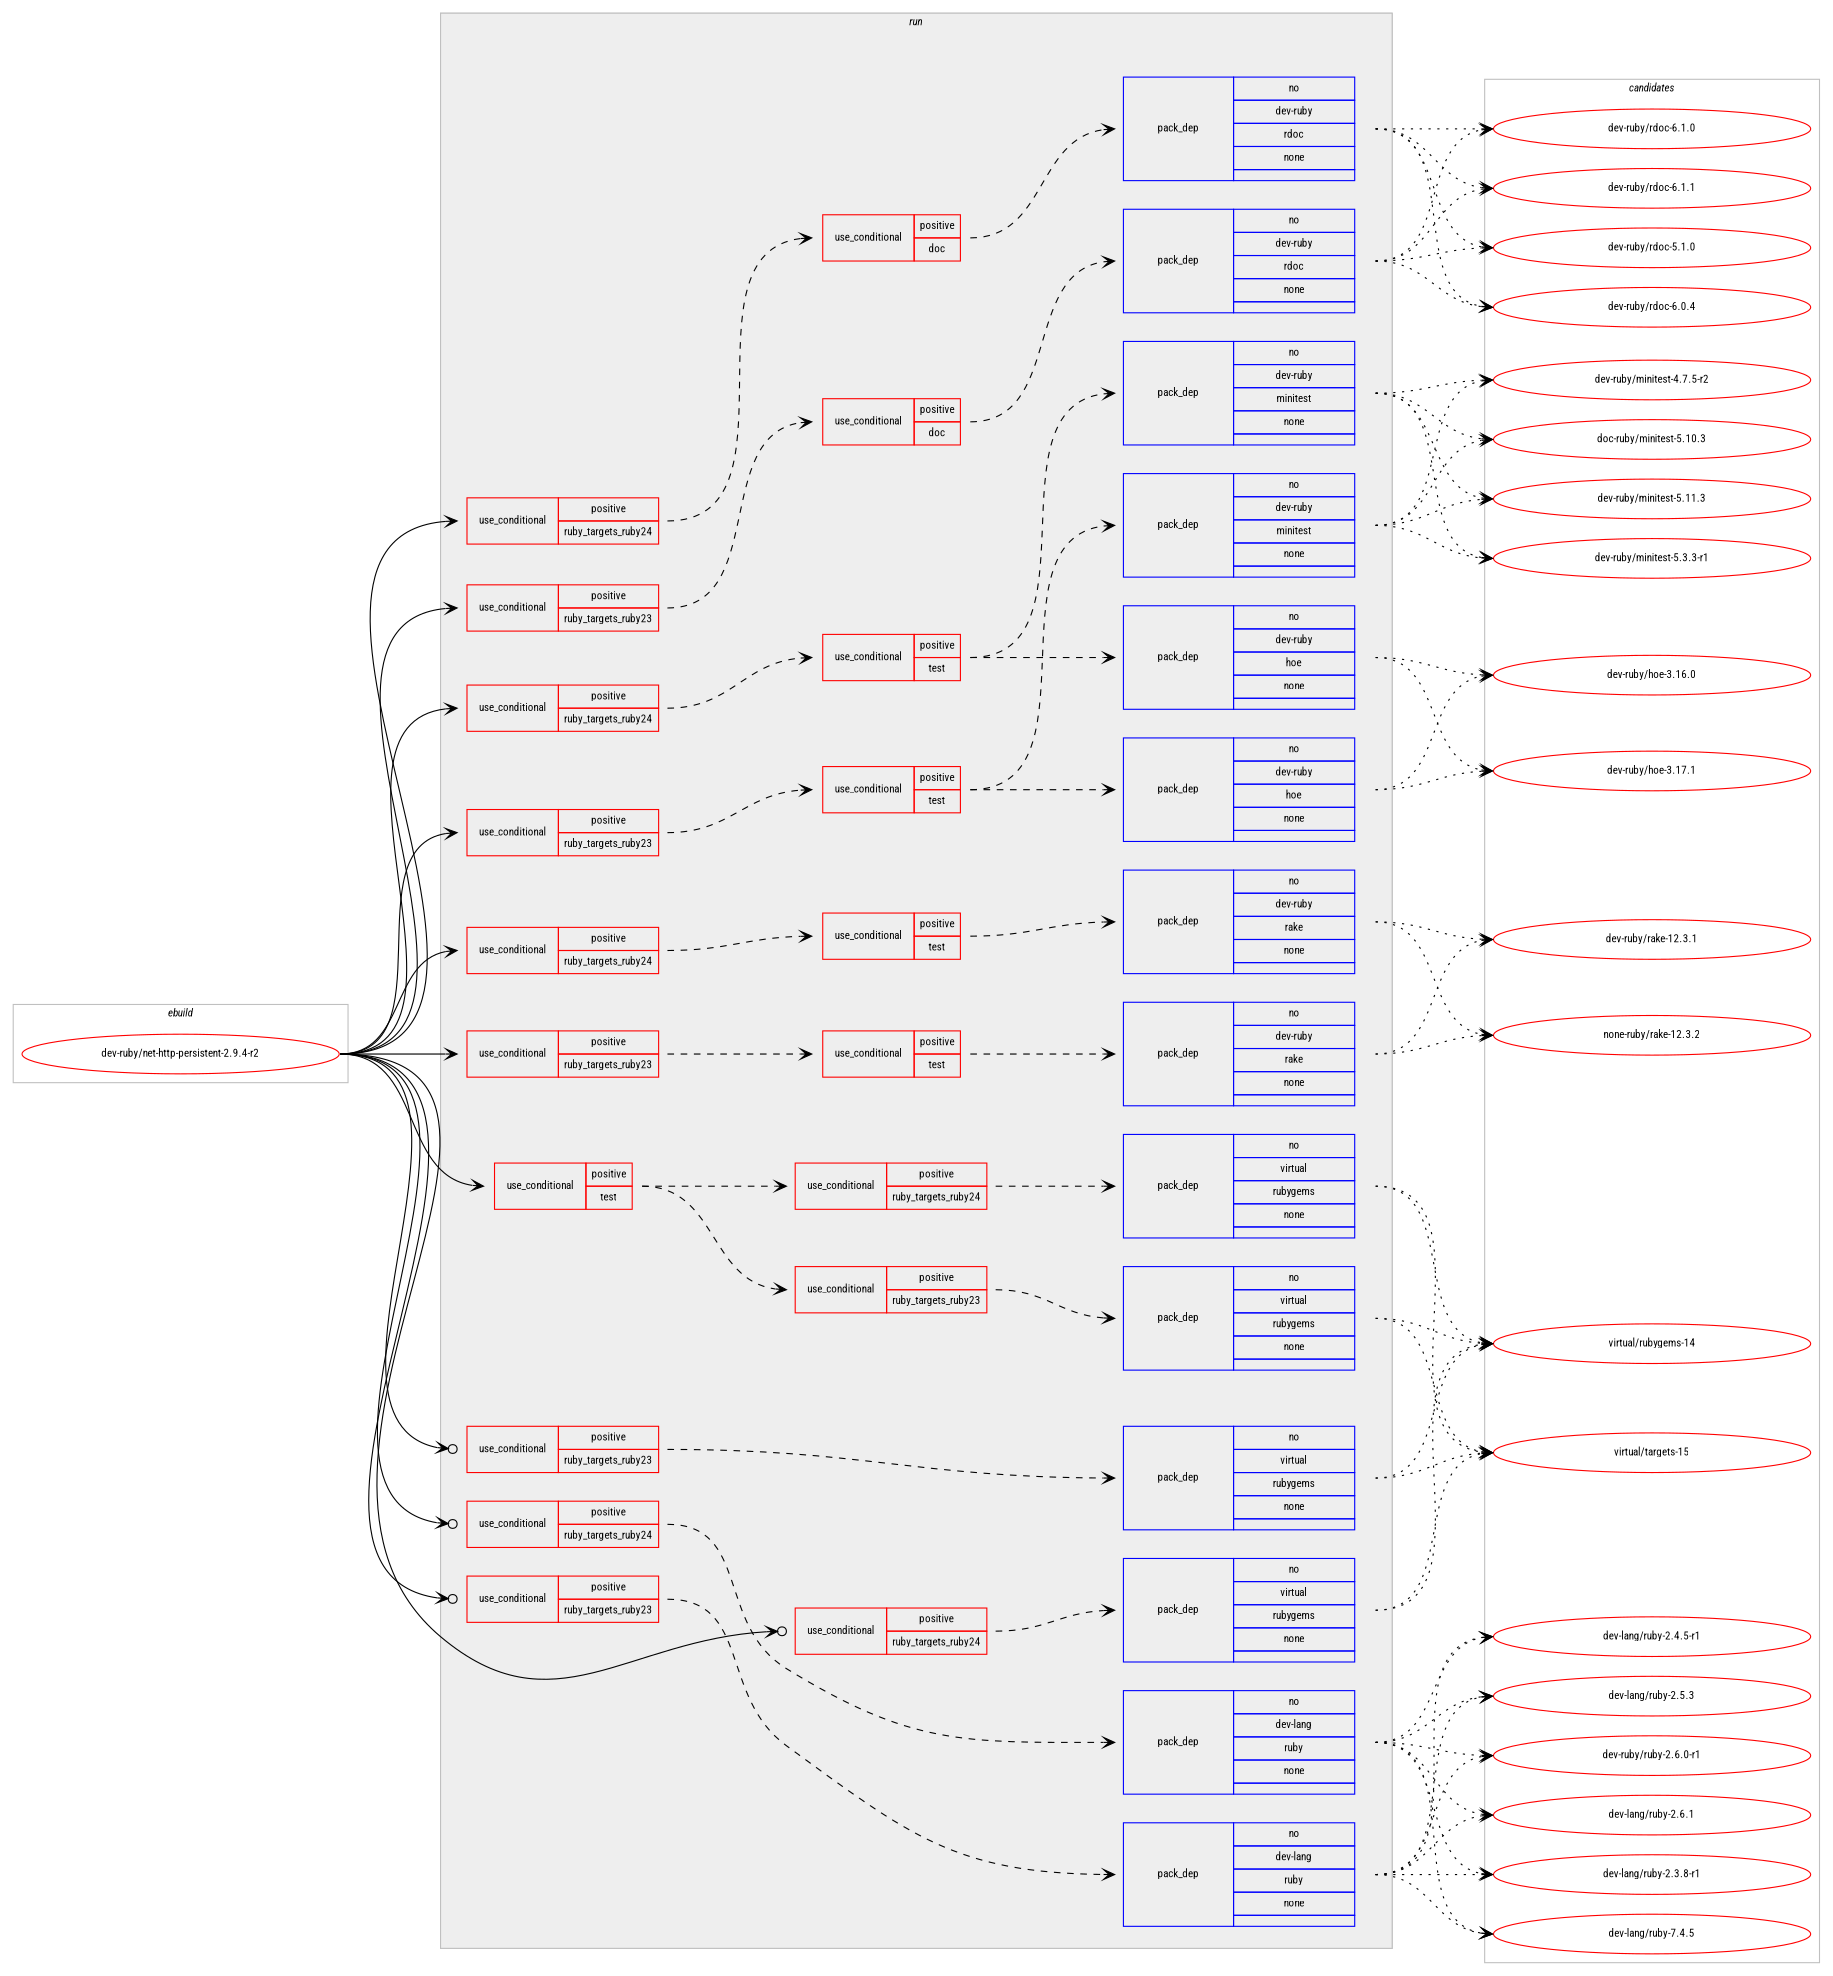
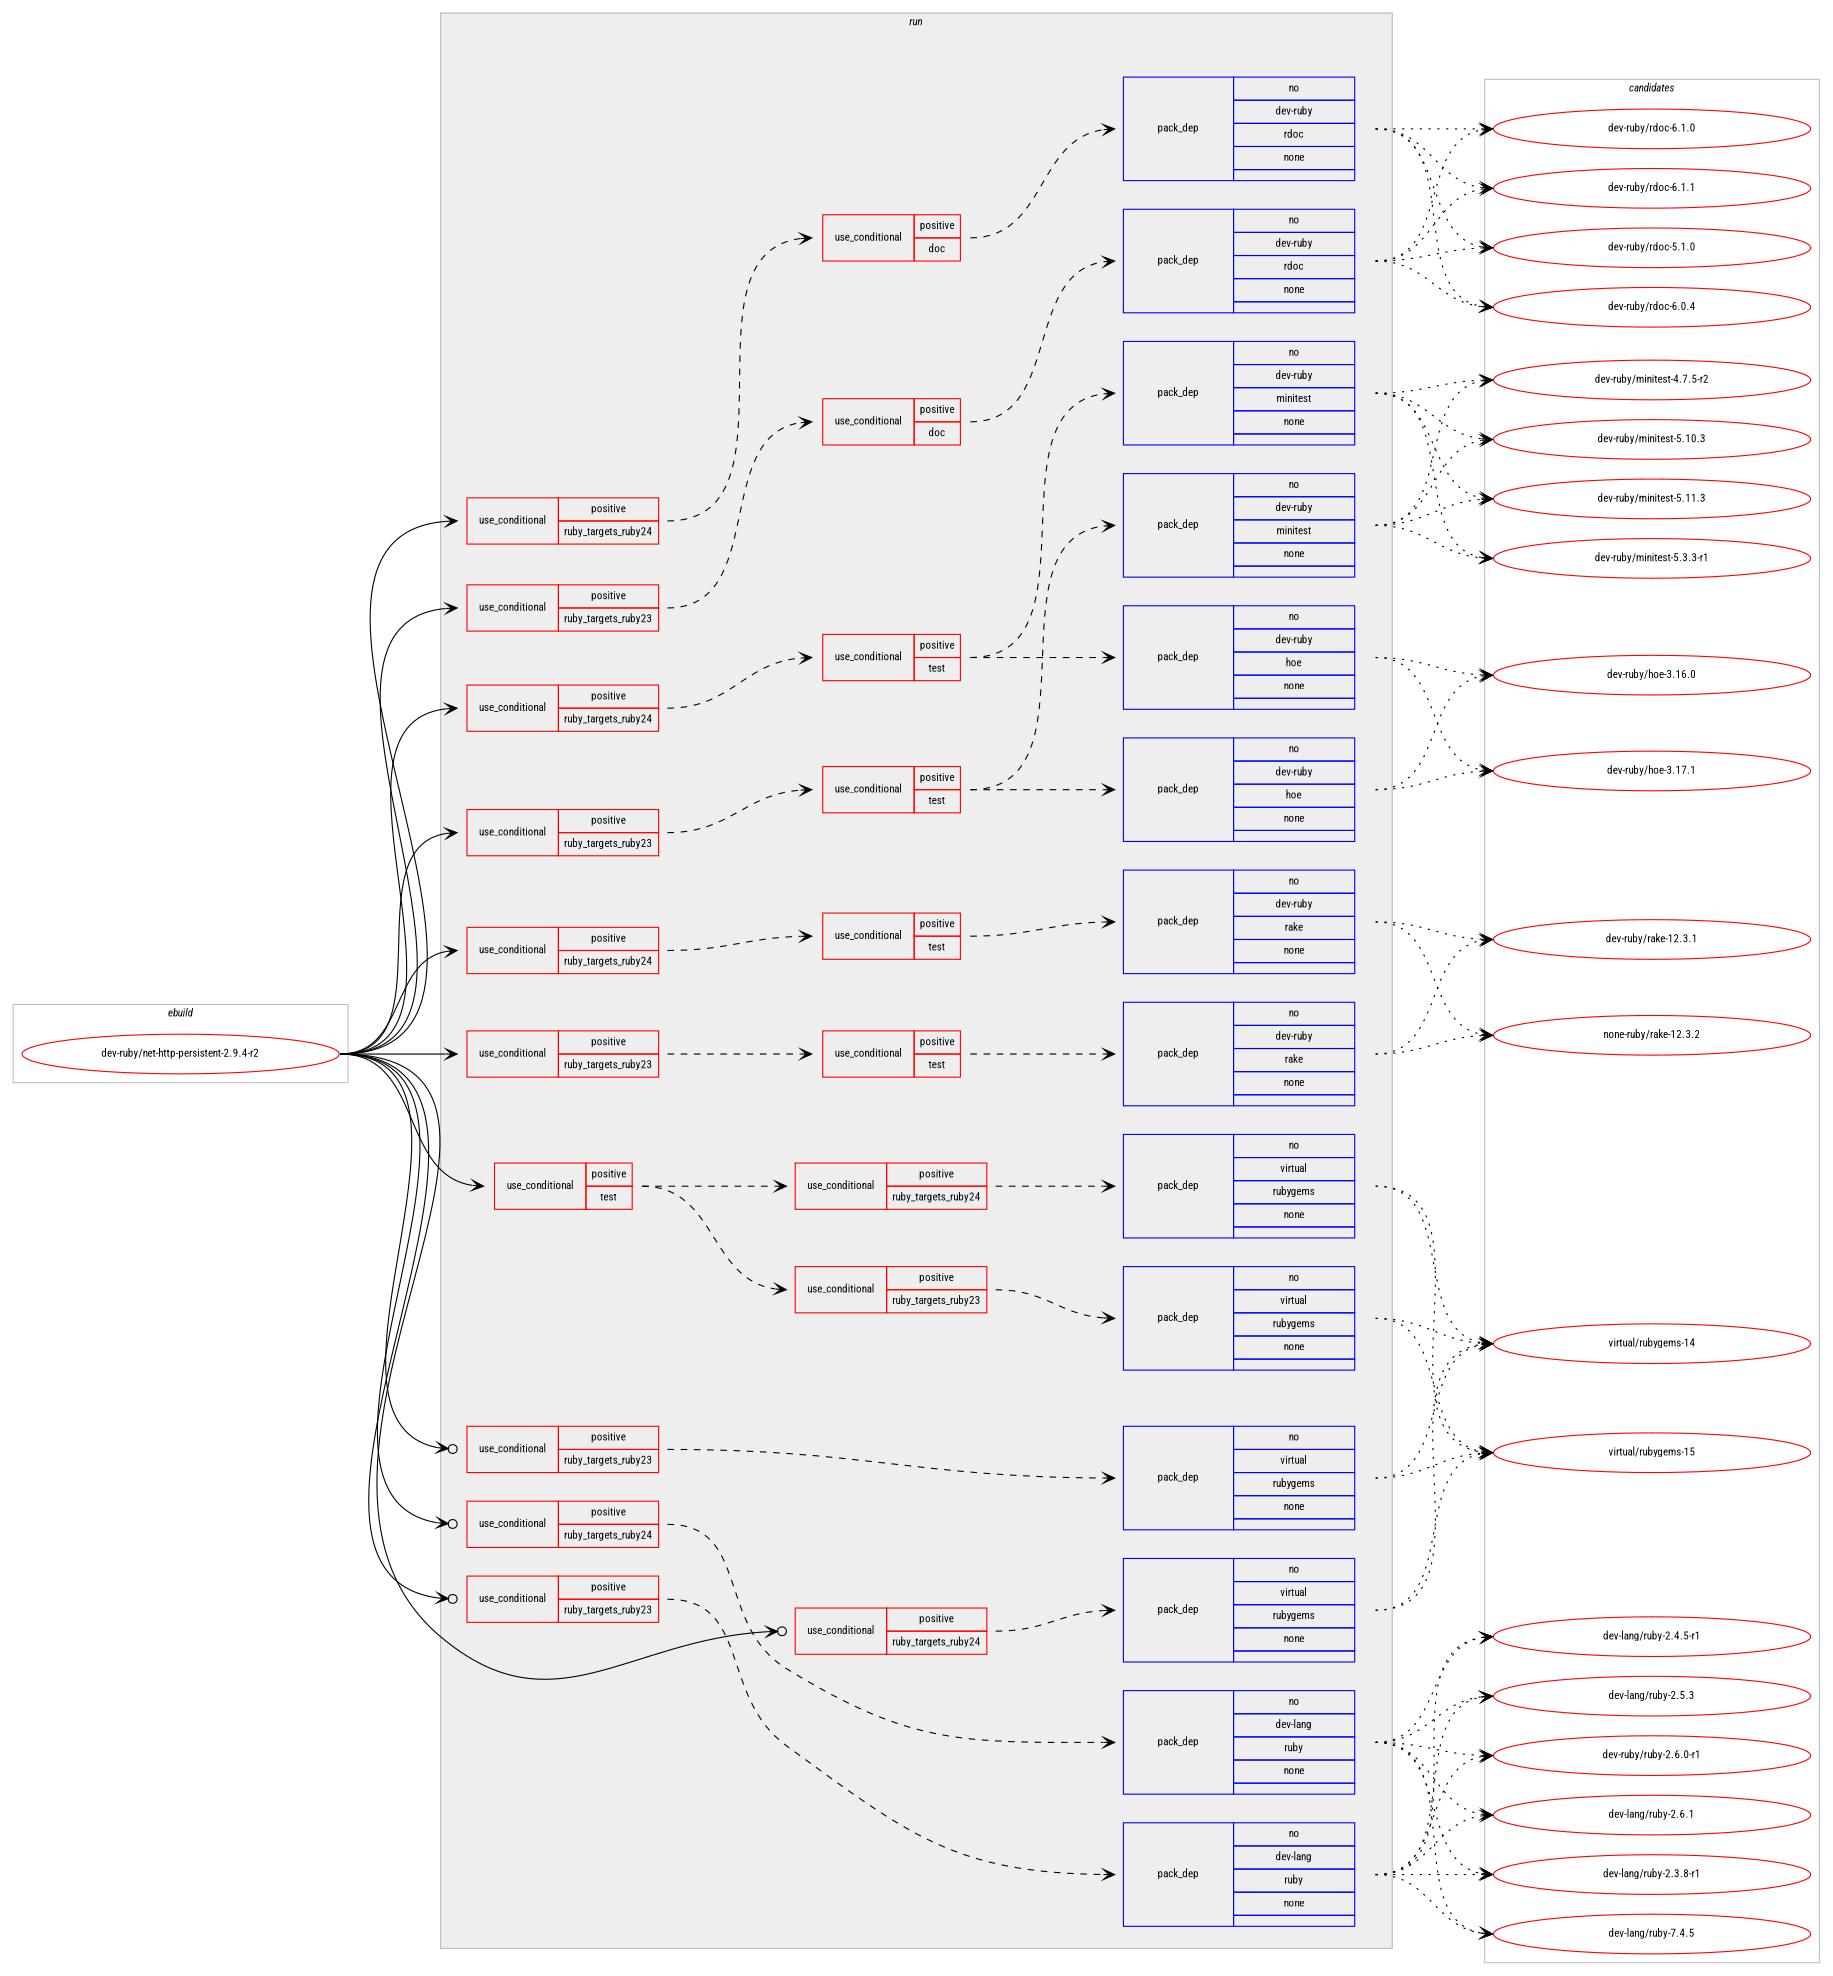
node "doc-ruby/minitest-5.10.3": label "doc-ruby/minitest-5.10.3" -> "dev-ruby/minitest-5.10.3"
node "virtual/targets-15": label "virtual/targets-15" -> "virtual/rubygems-15"
